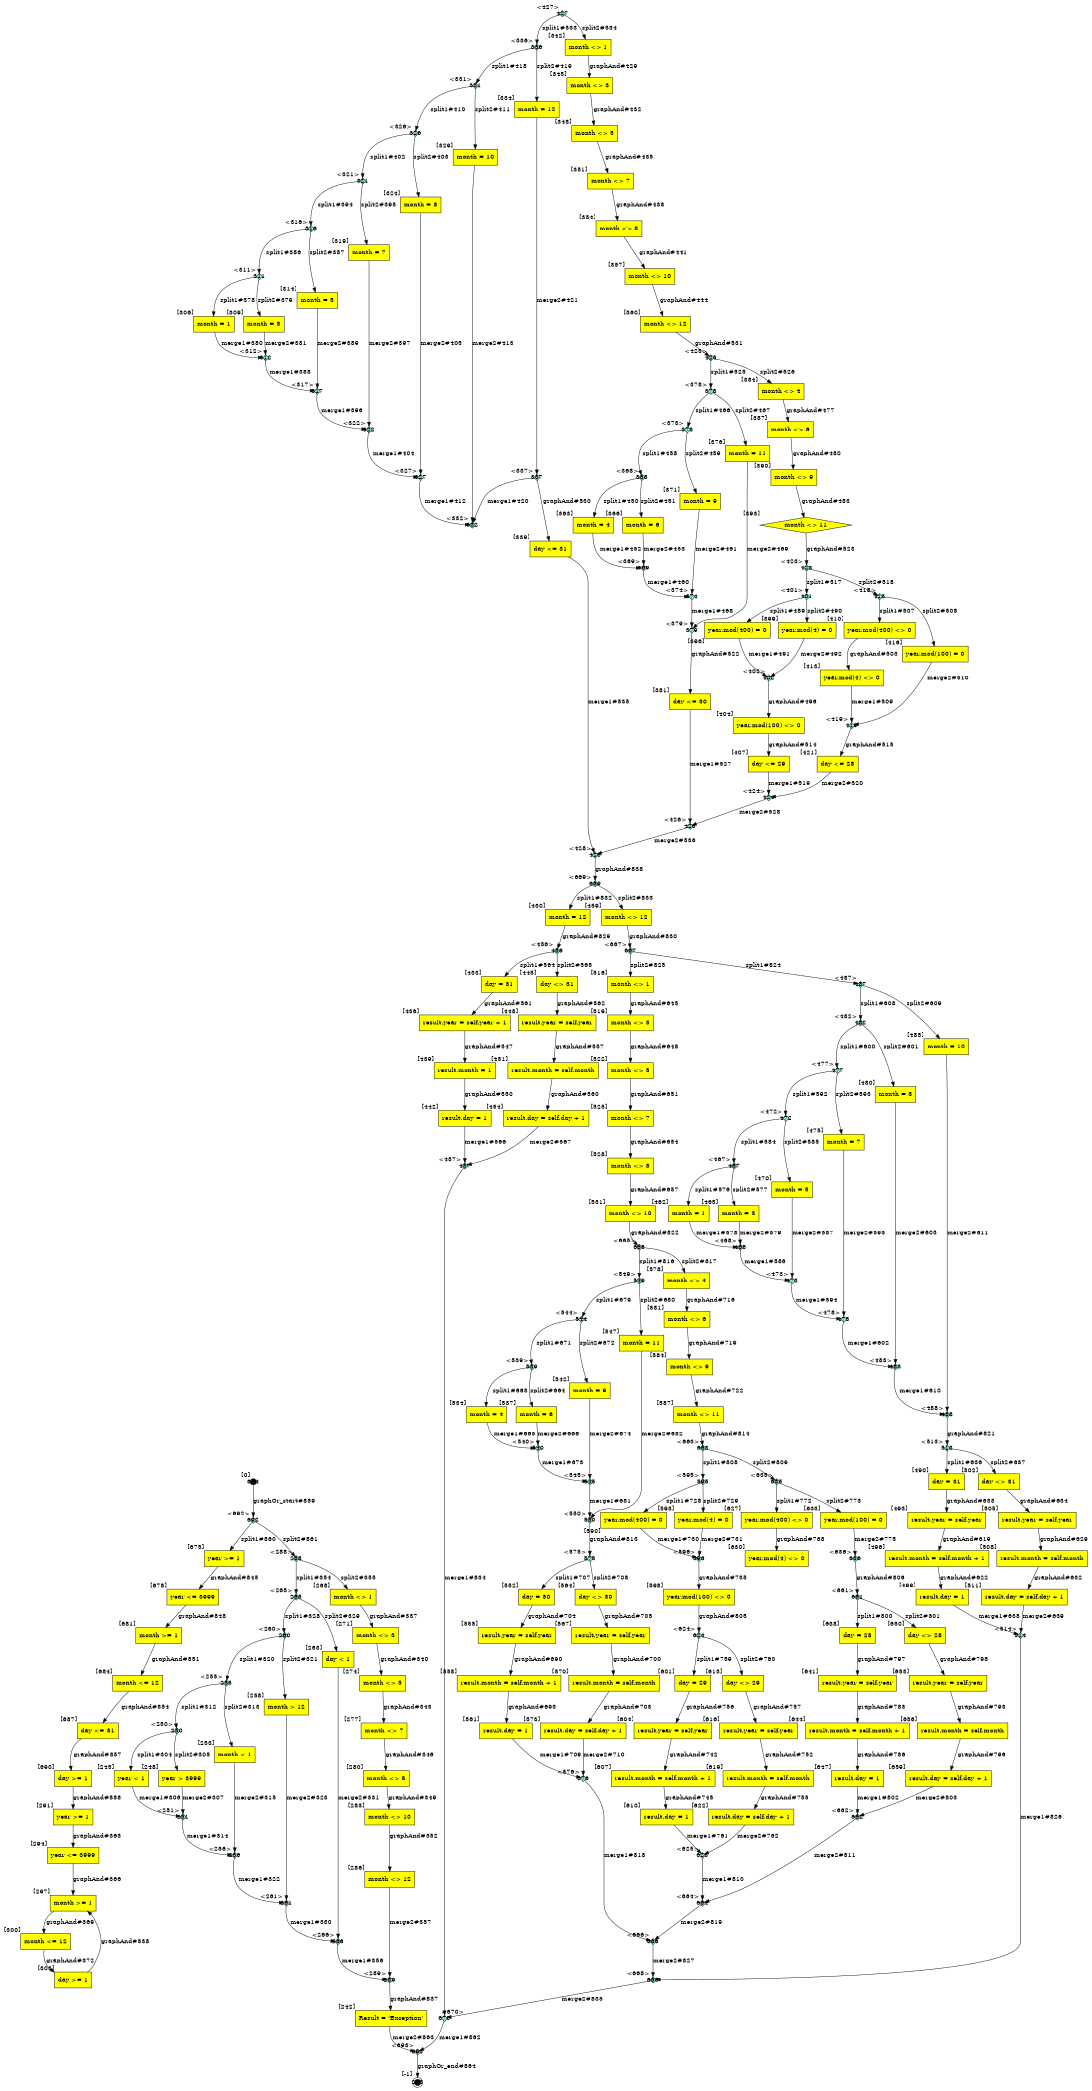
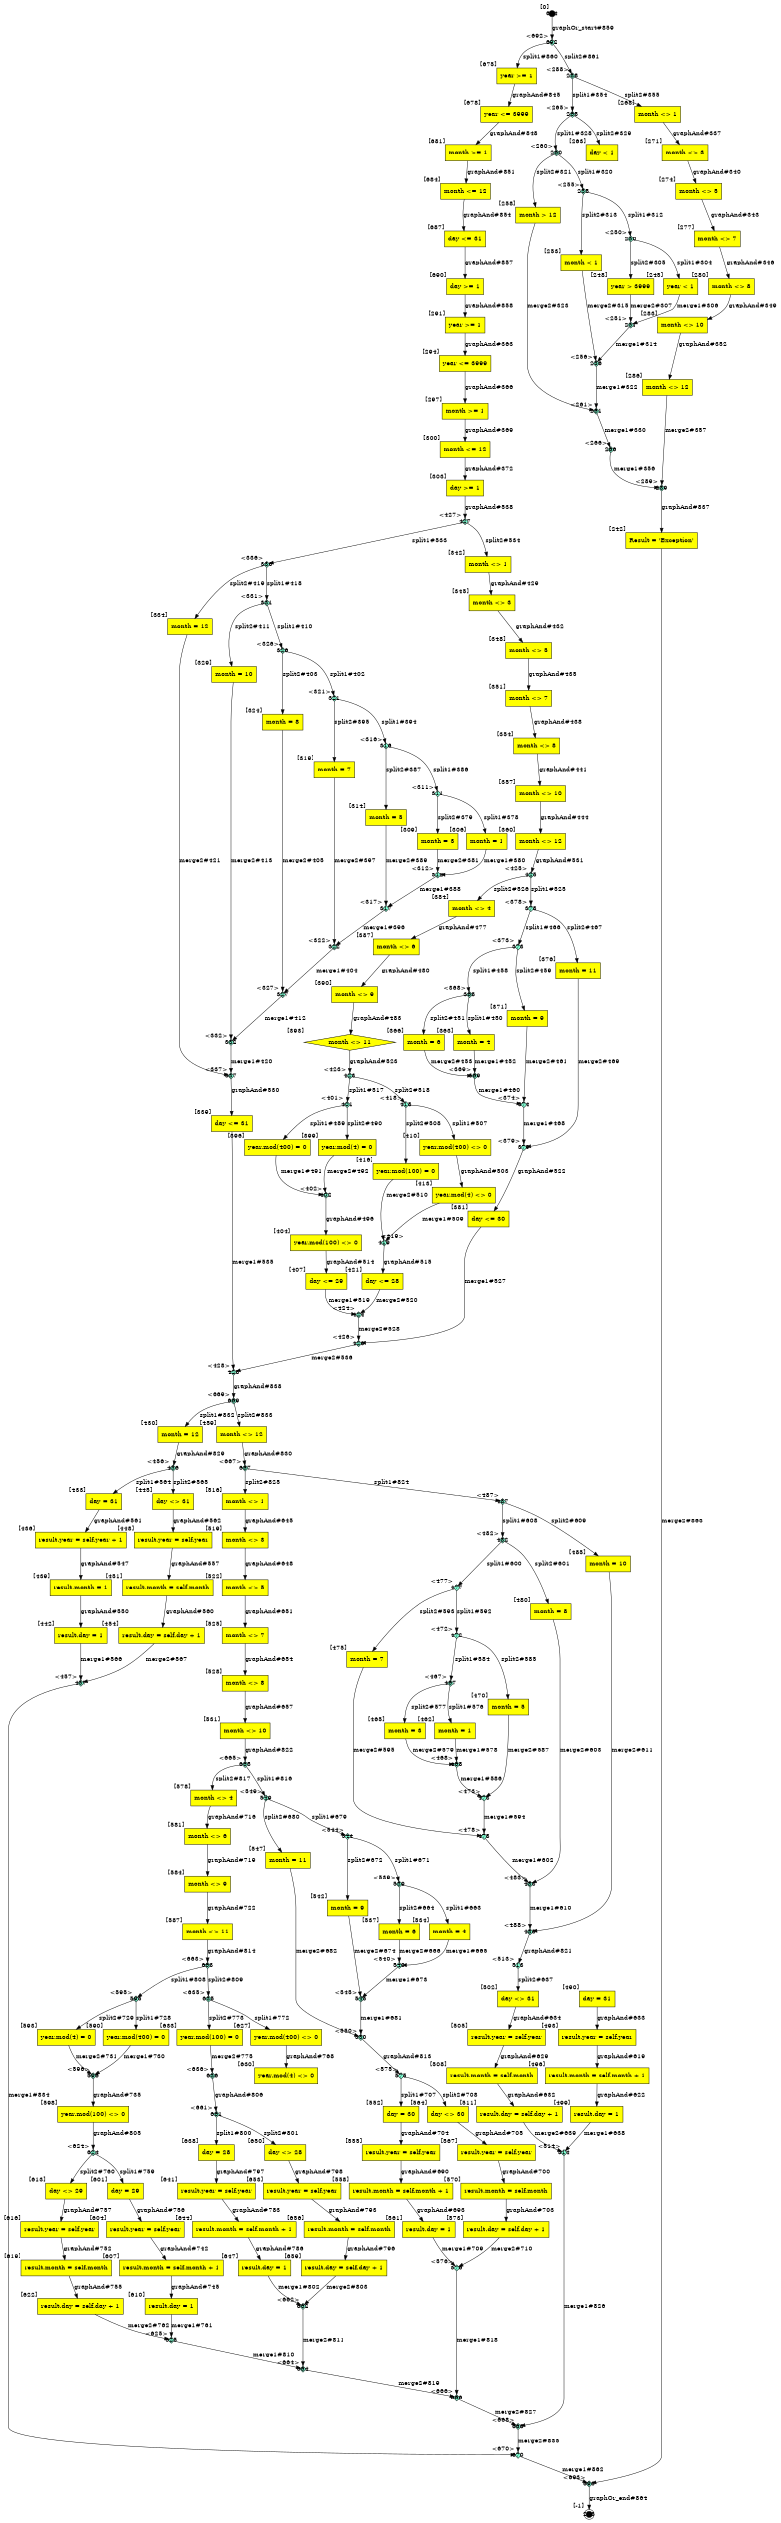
edge "337 <337>" -> "332 <332>": reversed
edge "513 <513>" -> "day = 31 [490]": removed, label "split1#636"
edge "day < 1 [263]" -> "266 <266>": removed, label "merge2#331"
edge "day >= 1 [303]" -> "month >= 1 [297]": now "day >= 1 [303]" -> "427 <427>"
